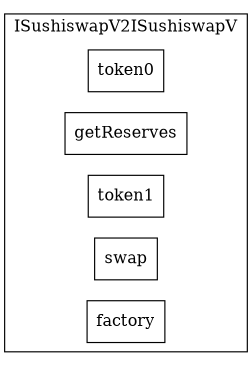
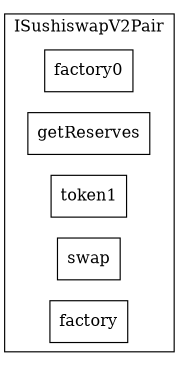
cluster "ISushiswapV2ISushiswapV": label "ISushiswapV2ISushiswapV" -> "ISushiswapV2Pair"
node "token0": label "token0" -> "factory0"
